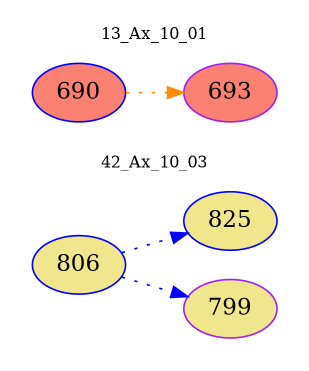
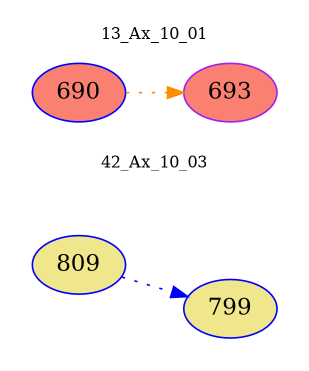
node "825": removed
node "806": label "806" -> "809"
node "799": color purple -> blue
